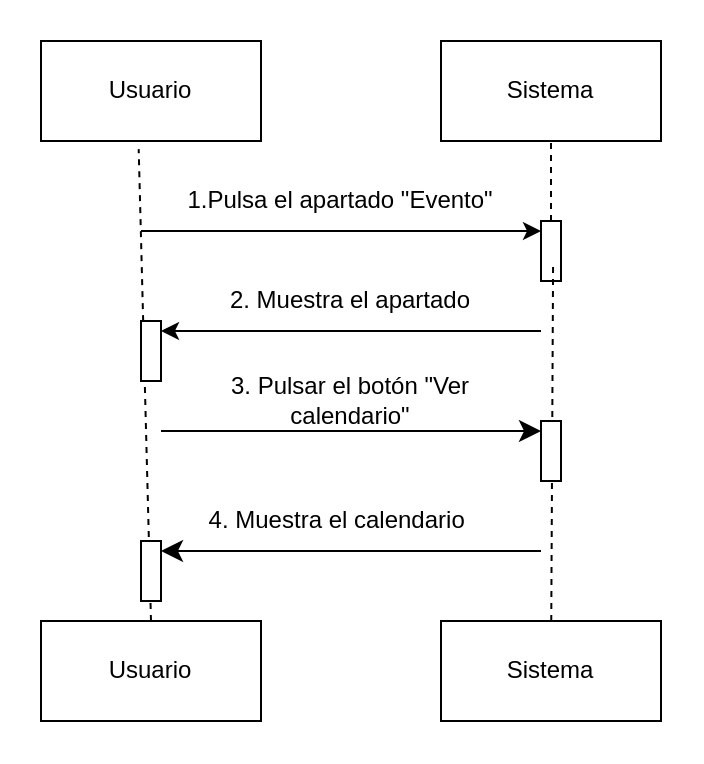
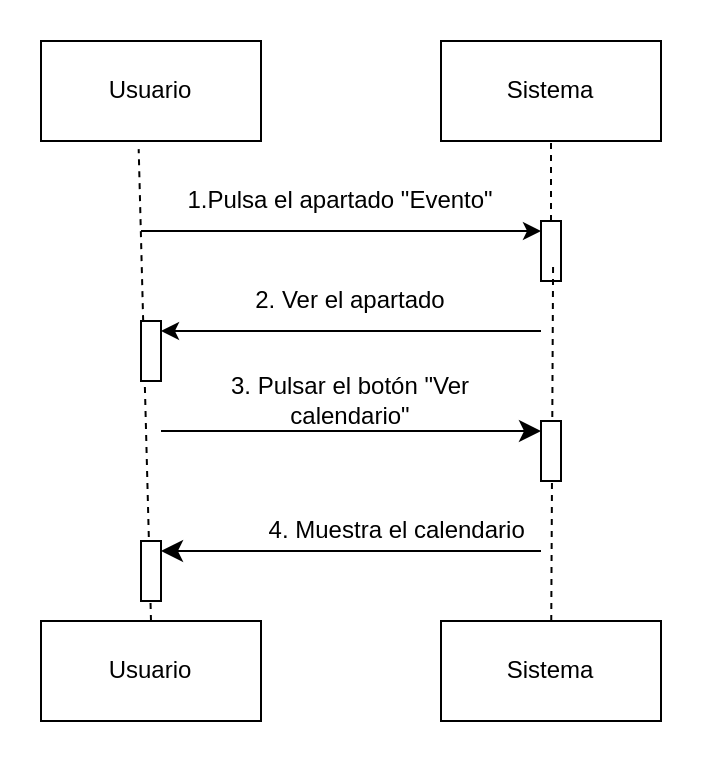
node "2. Muestra el apartado": label "2. Muestra el apartado" -> "2. Ver el apartado"
node "4. Muestra el calendario": moved (341, 521) -> (401, 531)
